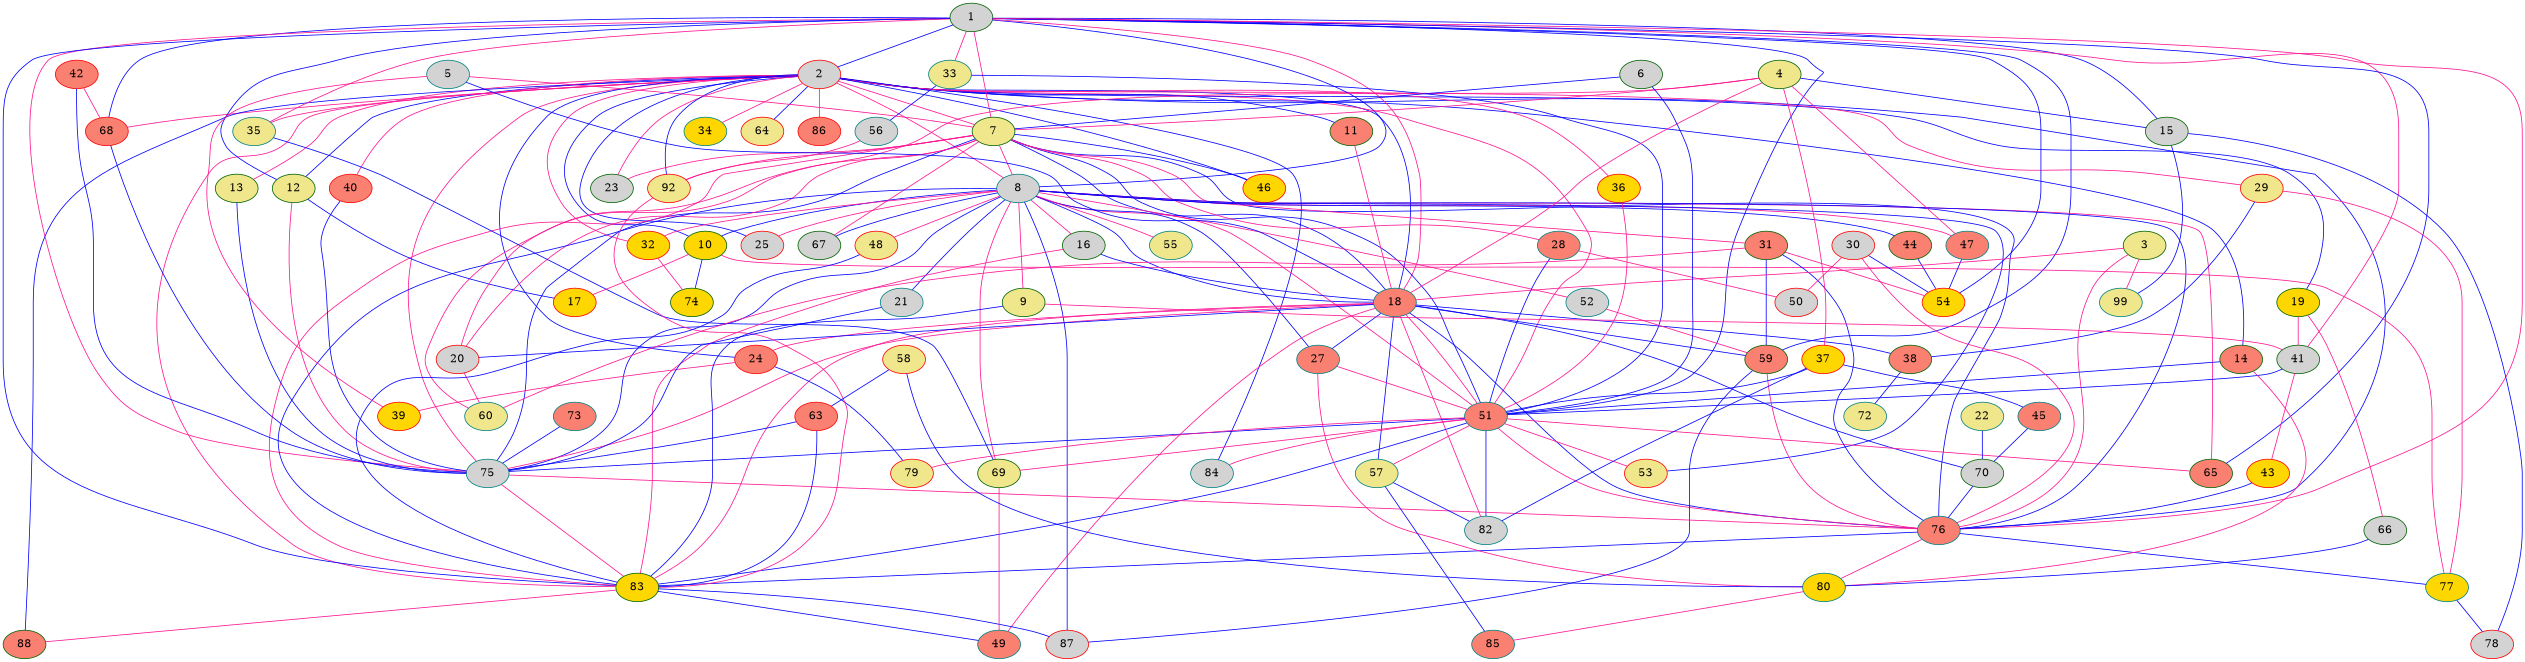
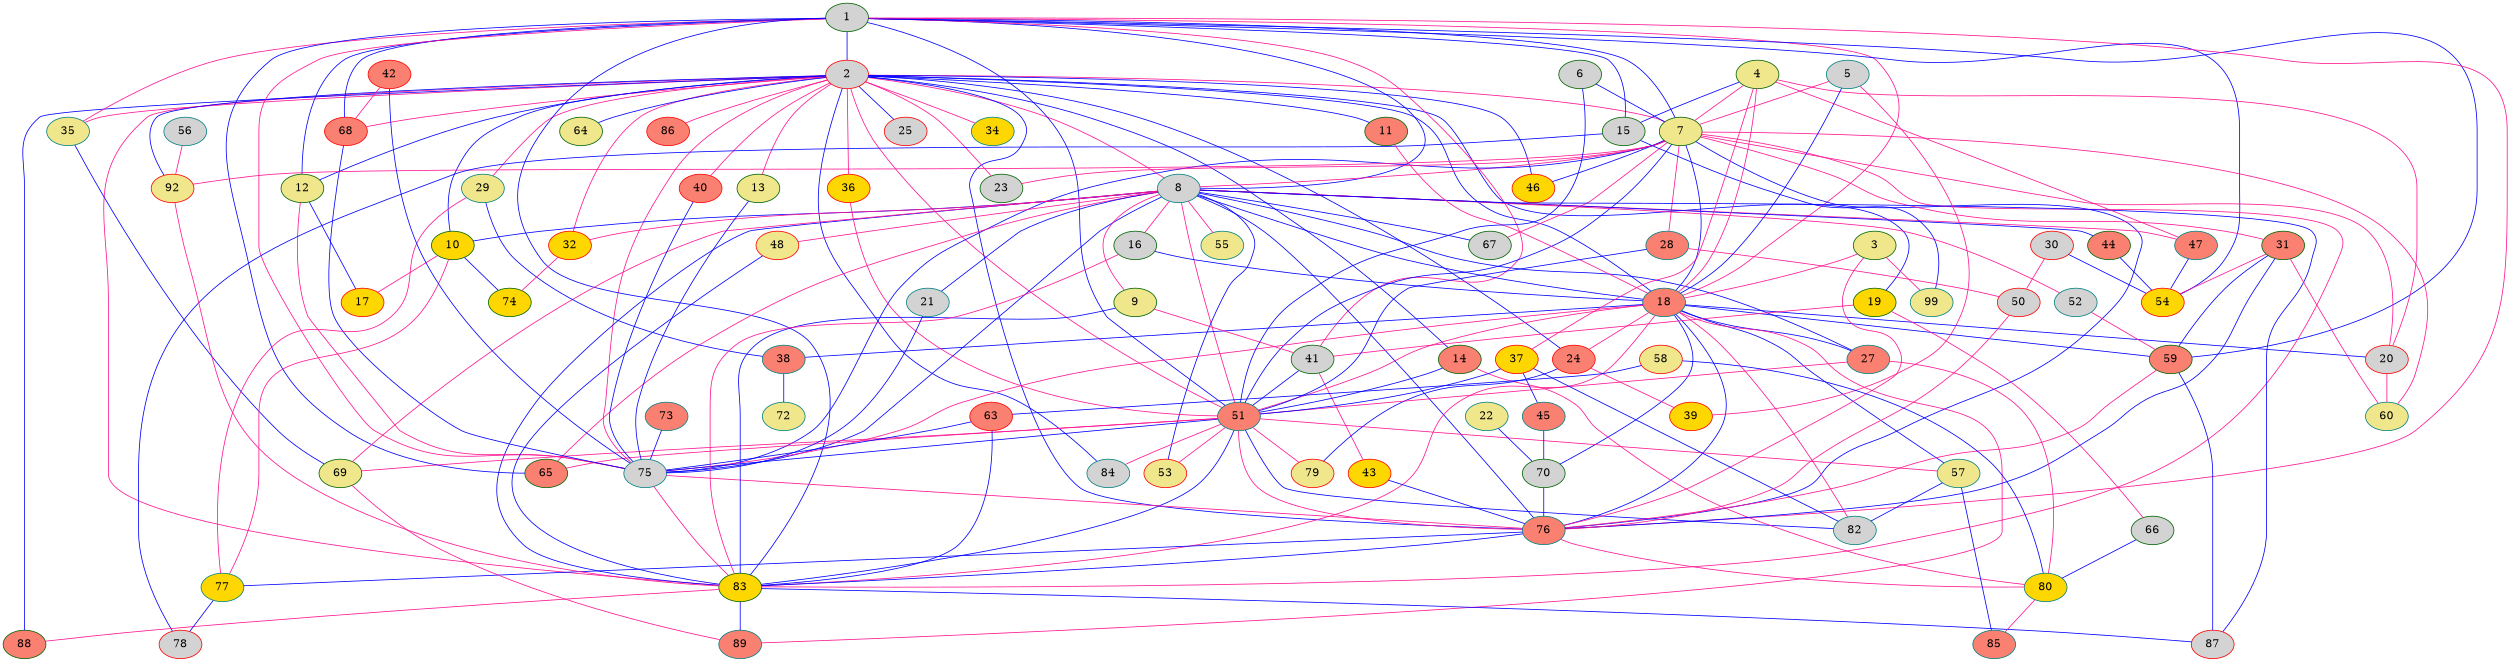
edge "1" -- "7": color deeppink -> blue
node "33": removed
node "64": color red -> darkgreen
node "29": color red -> teal
edge "8" -- "25": removed
node "38": color darkgreen -> teal
edge "30" -- "76": now "50" -- "76"
node "49": label "49" -> "89"
